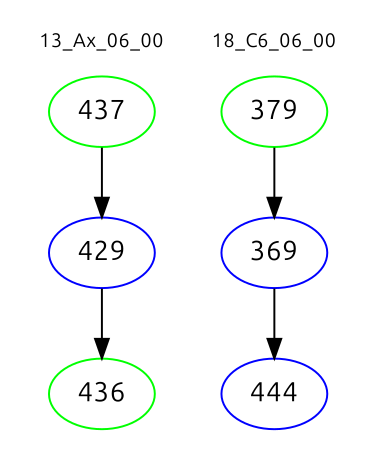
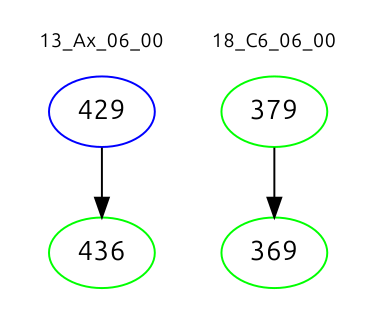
node "437": removed
node "369": color blue -> green
node "444": removed
